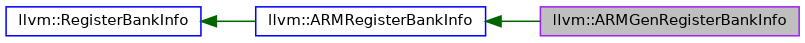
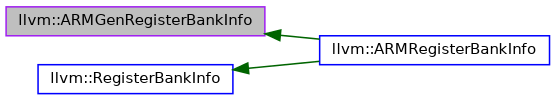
edge "llvm::ARMGenRegisterBankInfo" -> "llvm::ARMRegisterBankInfo": reversed
